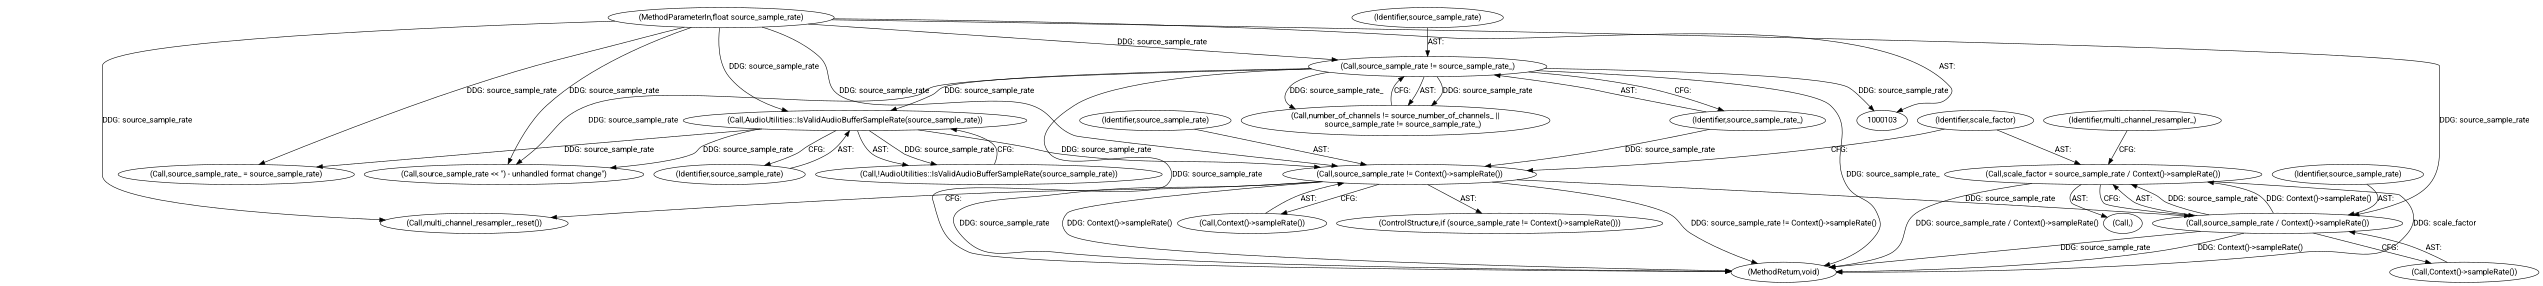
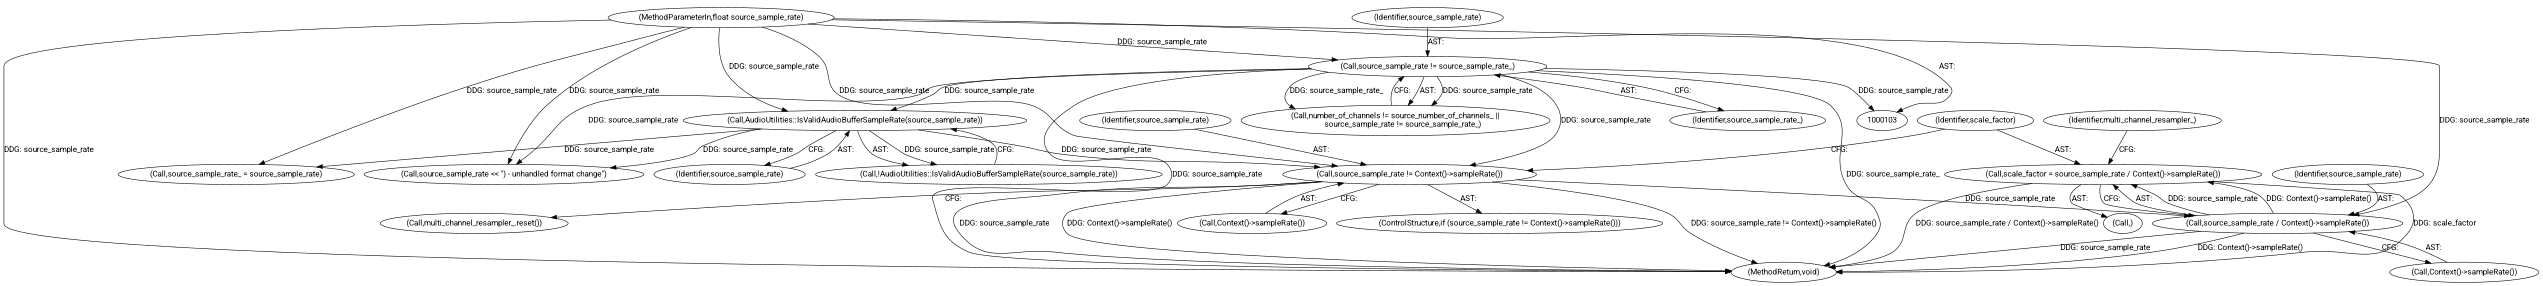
edge "(MethodParameterIn,float source_sample_rate)" -> "(Call,multi_channel_resampler_.reset())": now "(MethodParameterIn,float source_sample_rate)" -> "(MethodReturn,void)"
edge "(Identifier,source_sample_rate_)" -> "(Call,source_sample_rate != Context()->sampleRate())": now "(Call,source_sample_rate != source_sample_rate_)" -> "(Call,source_sample_rate != Context()->sampleRate())"
